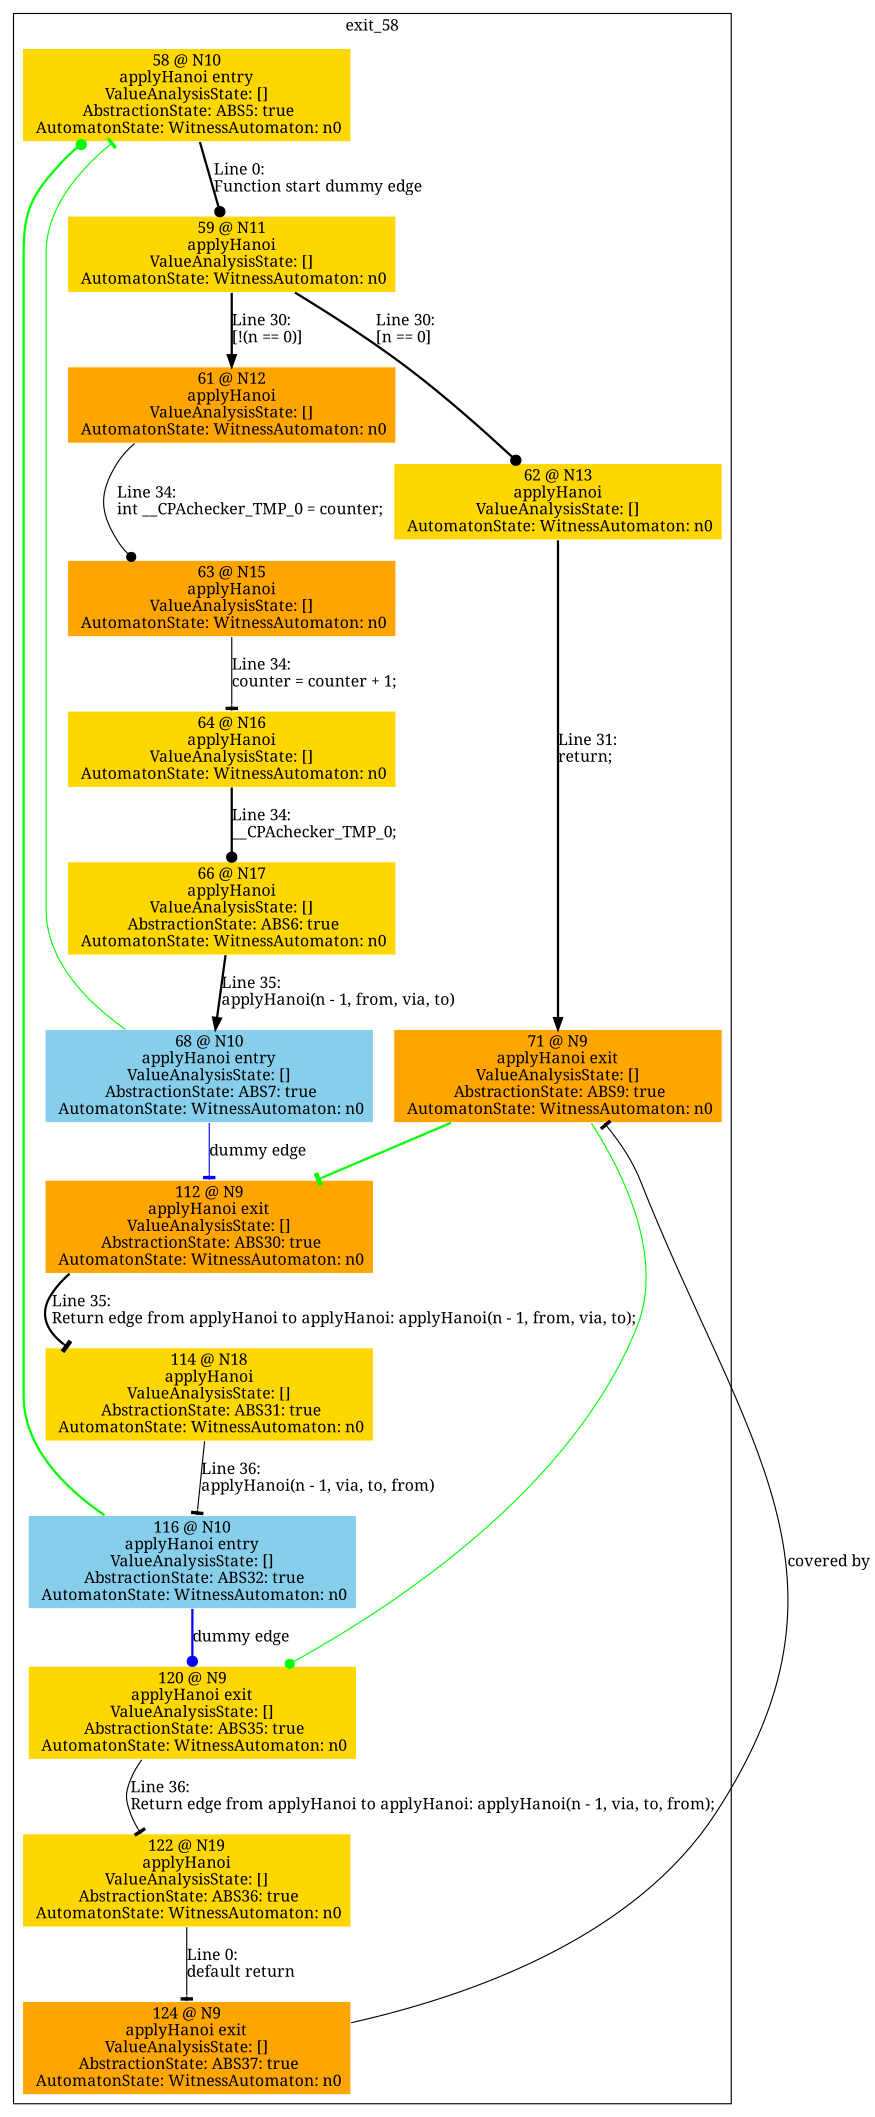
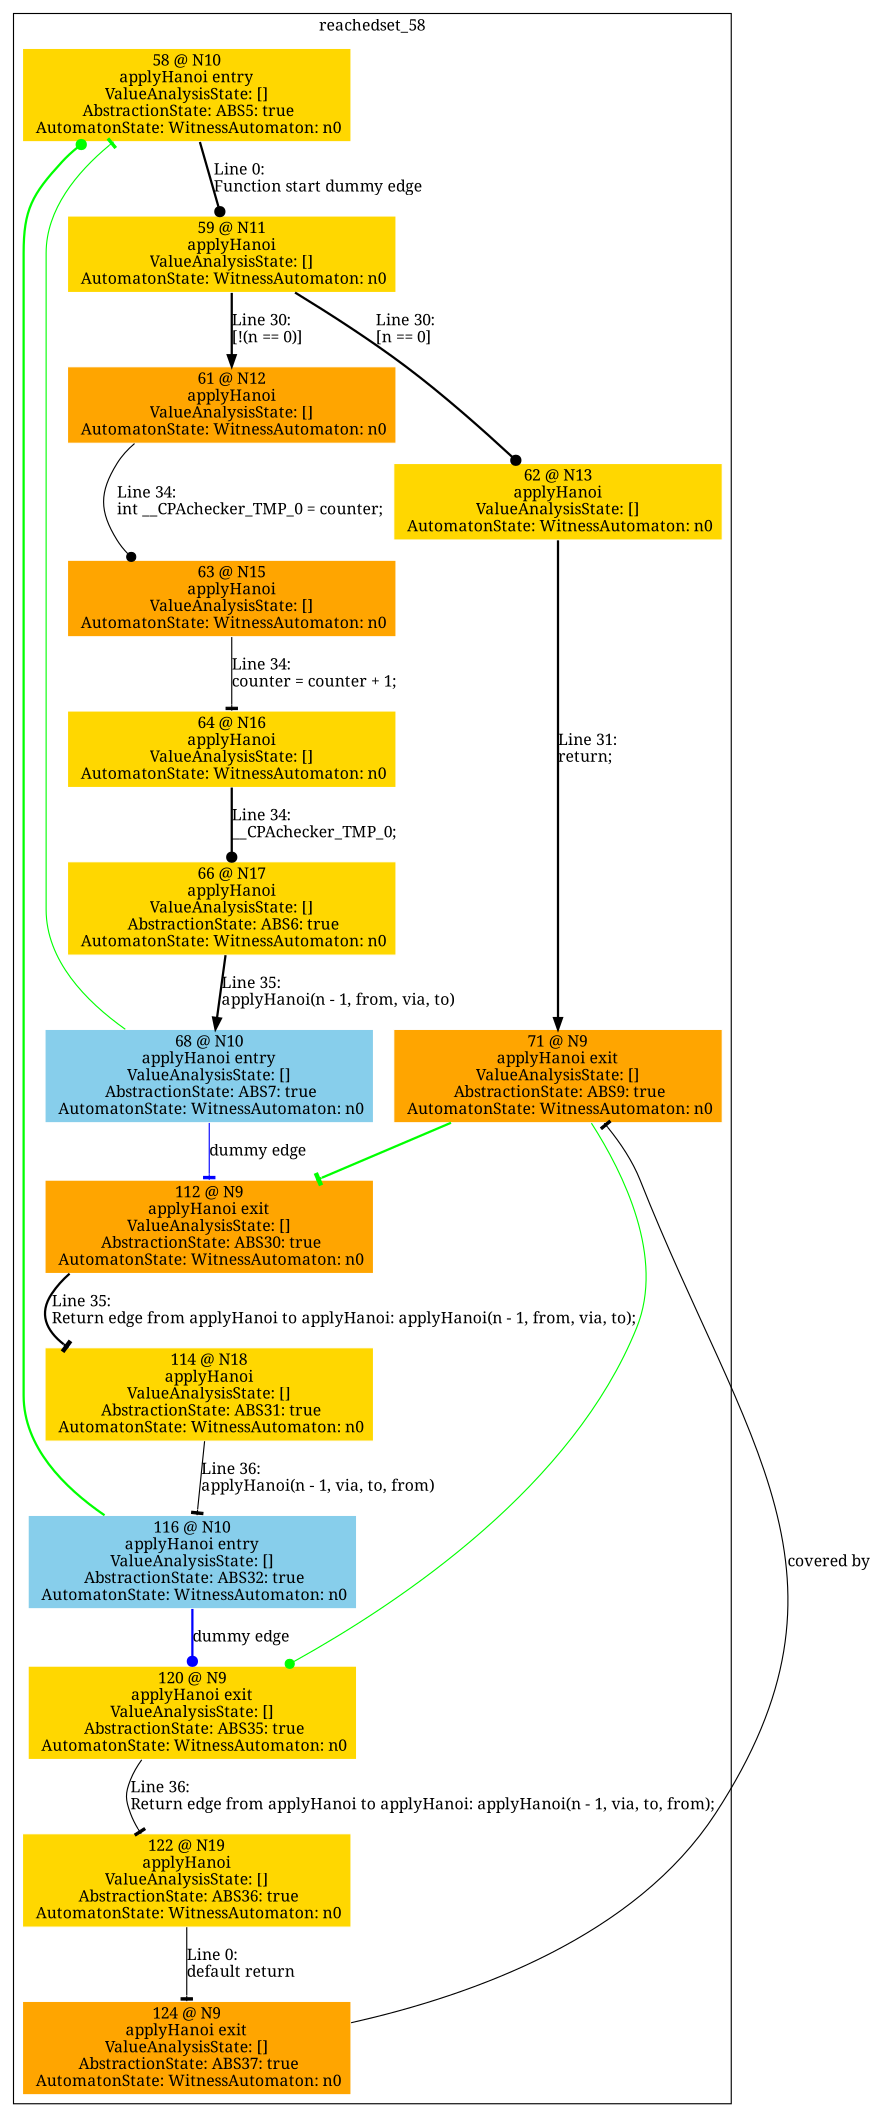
cluster "exit_58": label "exit_58" -> "reachedset_58"
